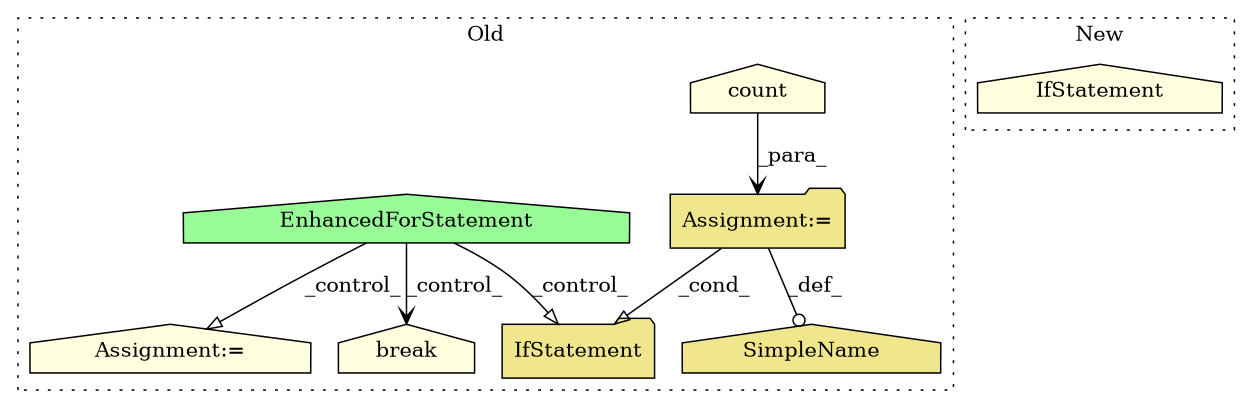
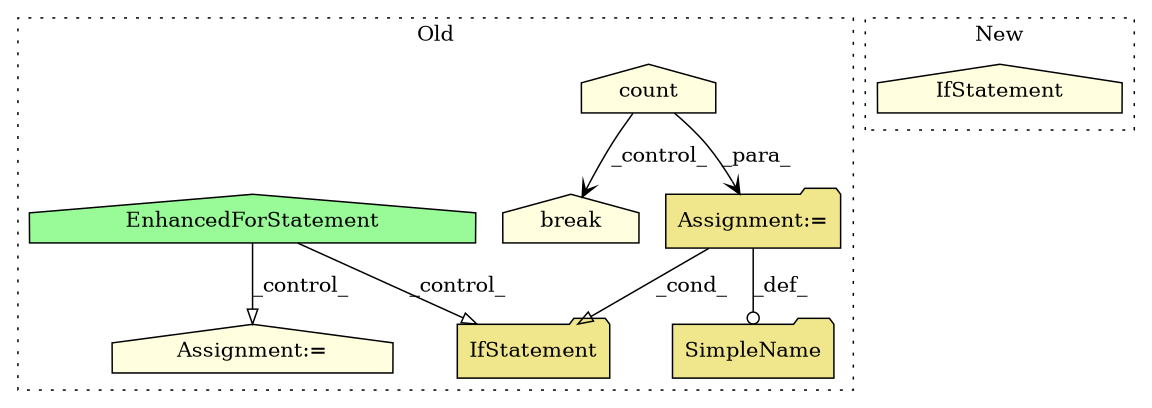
edge "EnhancedForStatement" -> "break": now "count" -> "break"
node "SimpleName": shape house -> folder
